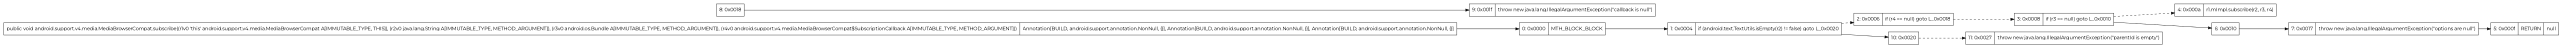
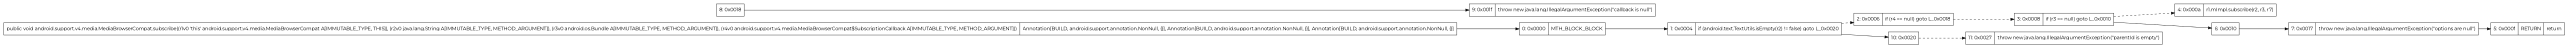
node "4: 0x000a": text "r1.mImpl.subscribe(r2, r3, r4)" -> "r1.mImpl.subscribe(r2, r3, r7)"
node "5: 0x000f": text "null" -> "return"
